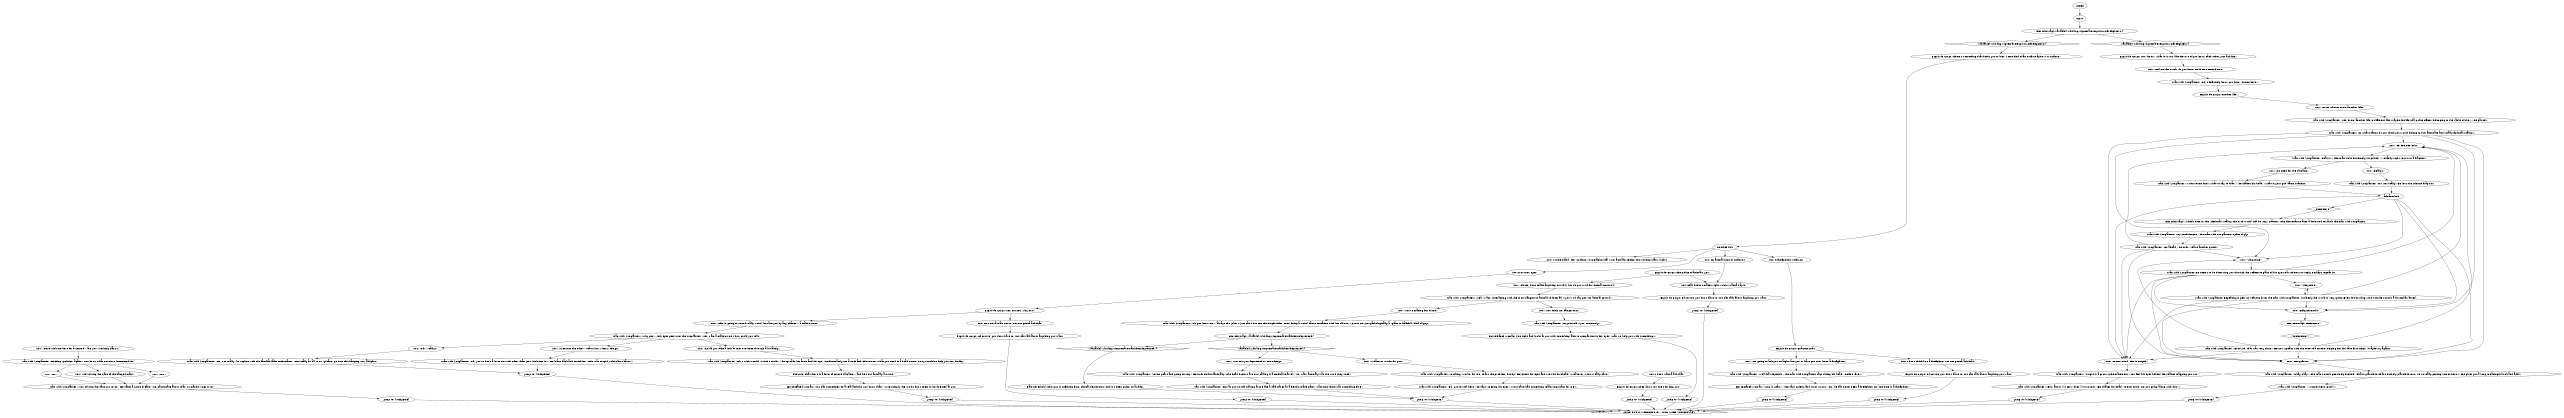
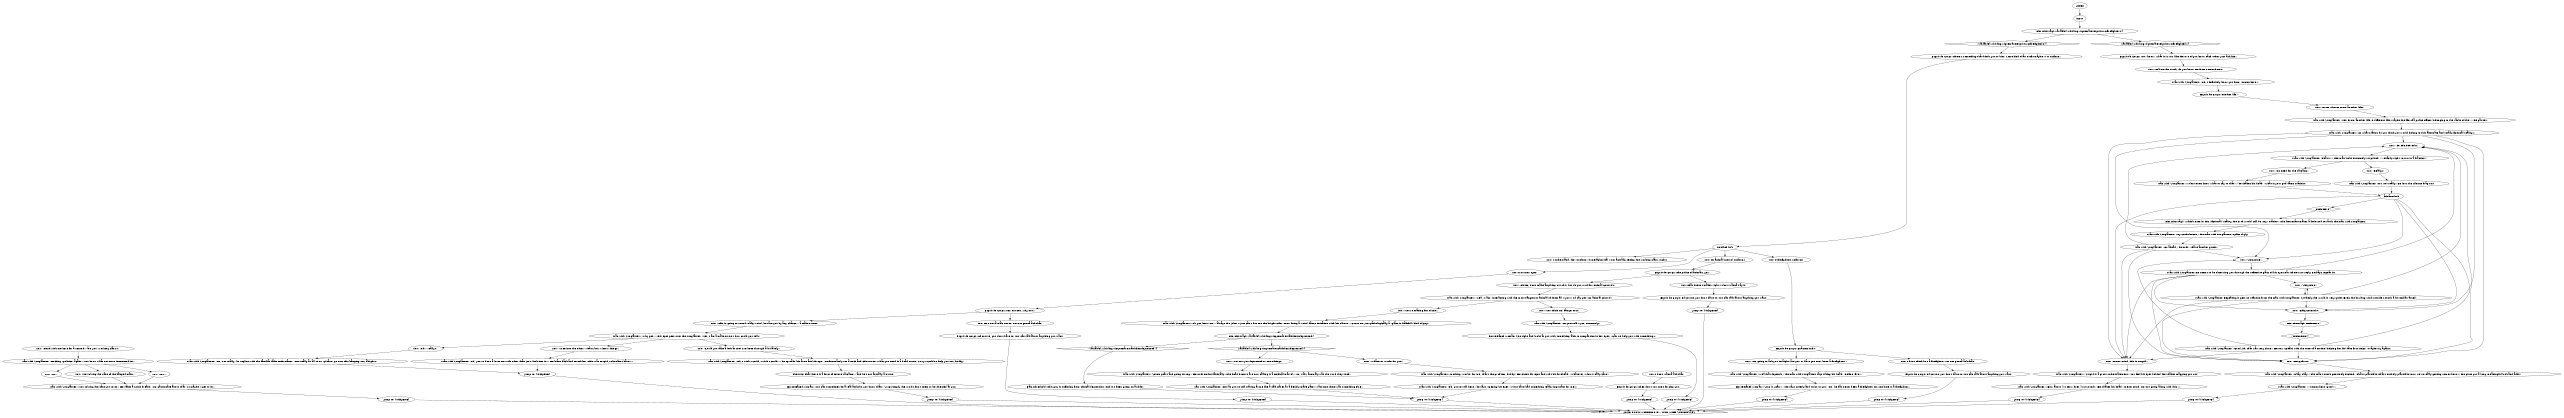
edge "You: An animal control uniform?" -> "You: That doesn't makes right. I don't wanna say it.": now "You: An animal control uniform?" -> "Esprit de Corps: The police of animals, yes!"
edge "Kim Kitsuragi: IsKimHere()" -> "!(IsKimHere())": added
